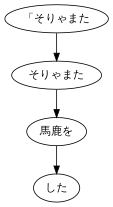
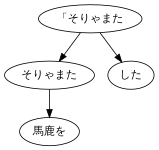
edge "馬鹿を" -> "した": now "「そりゃまた" -> "した"
